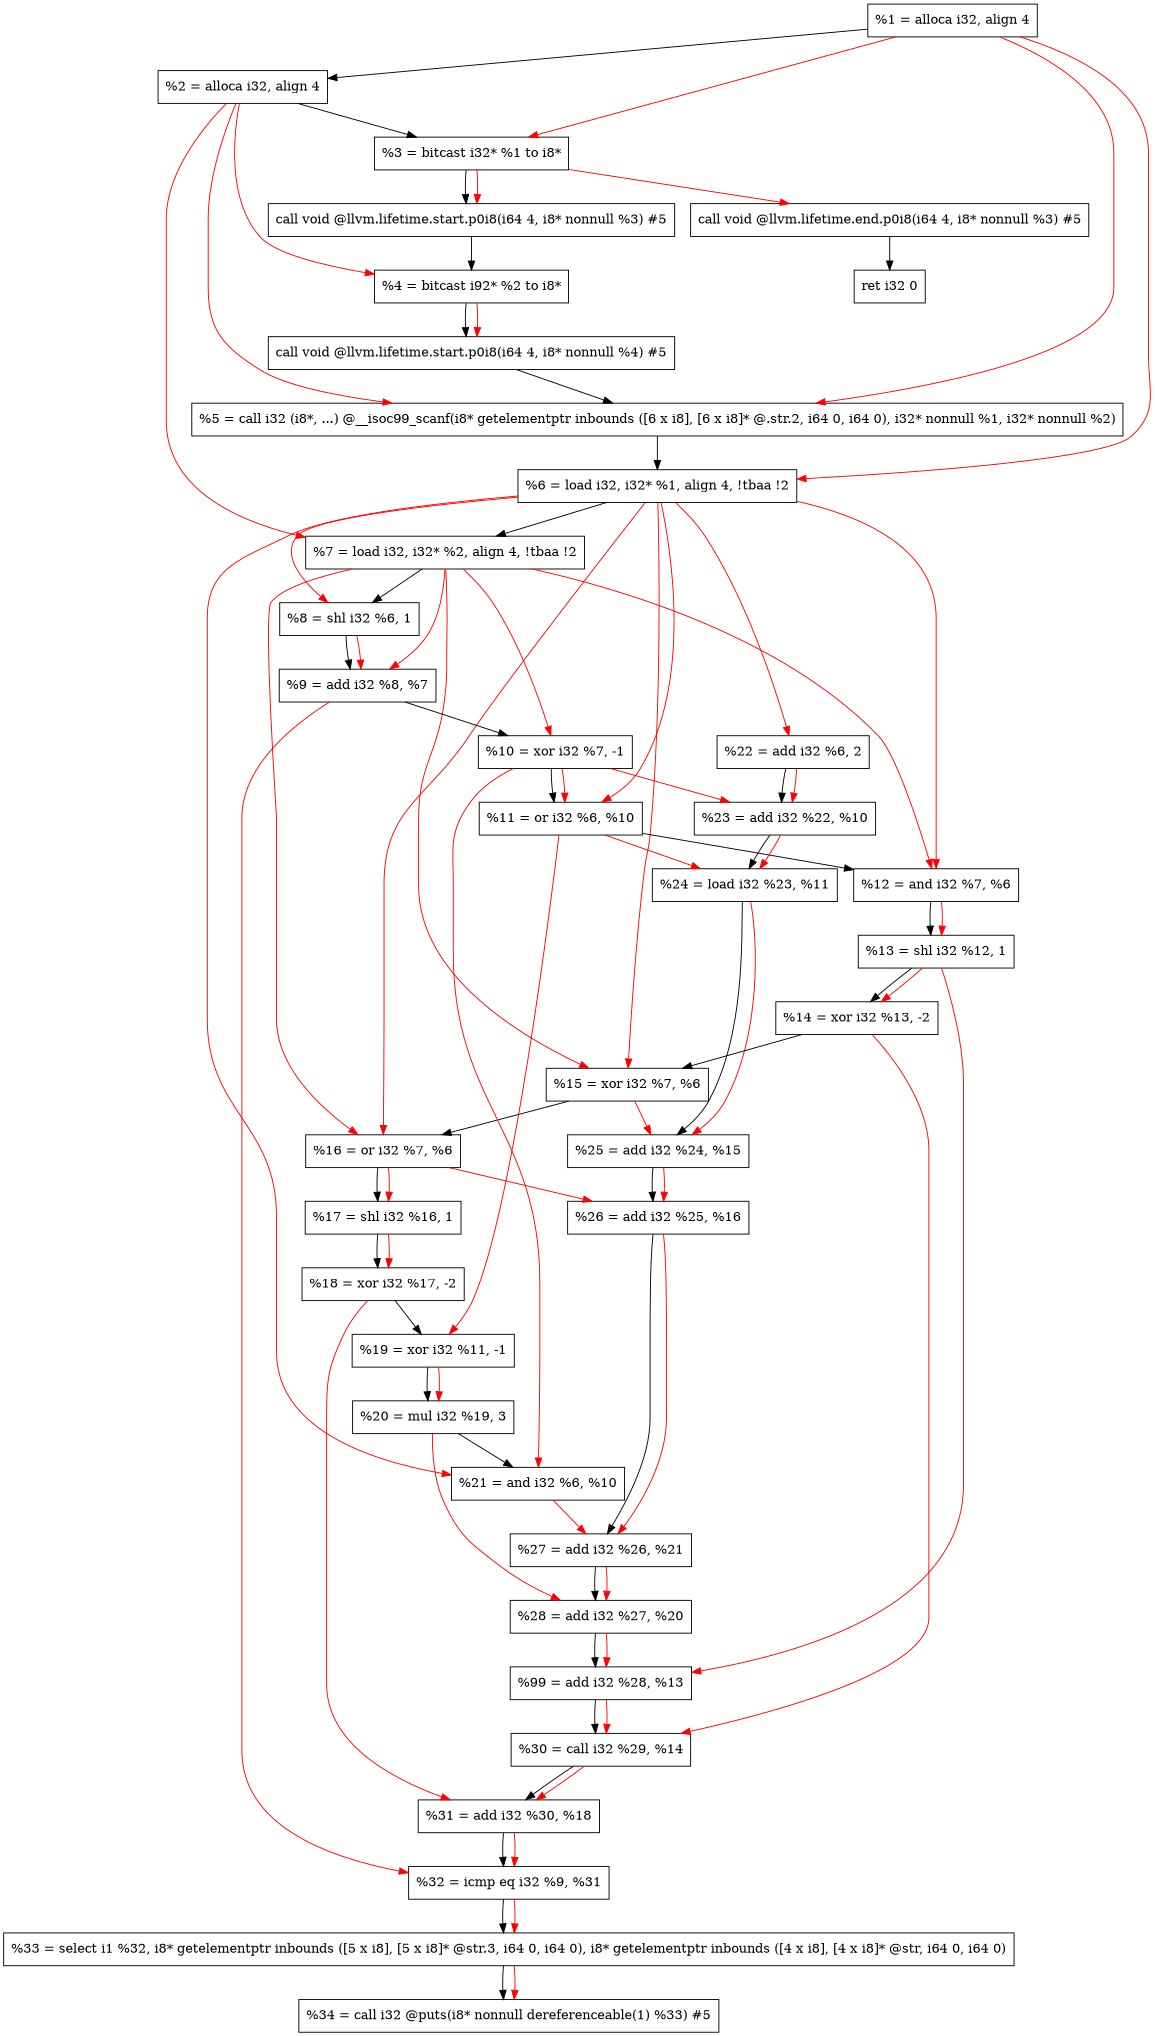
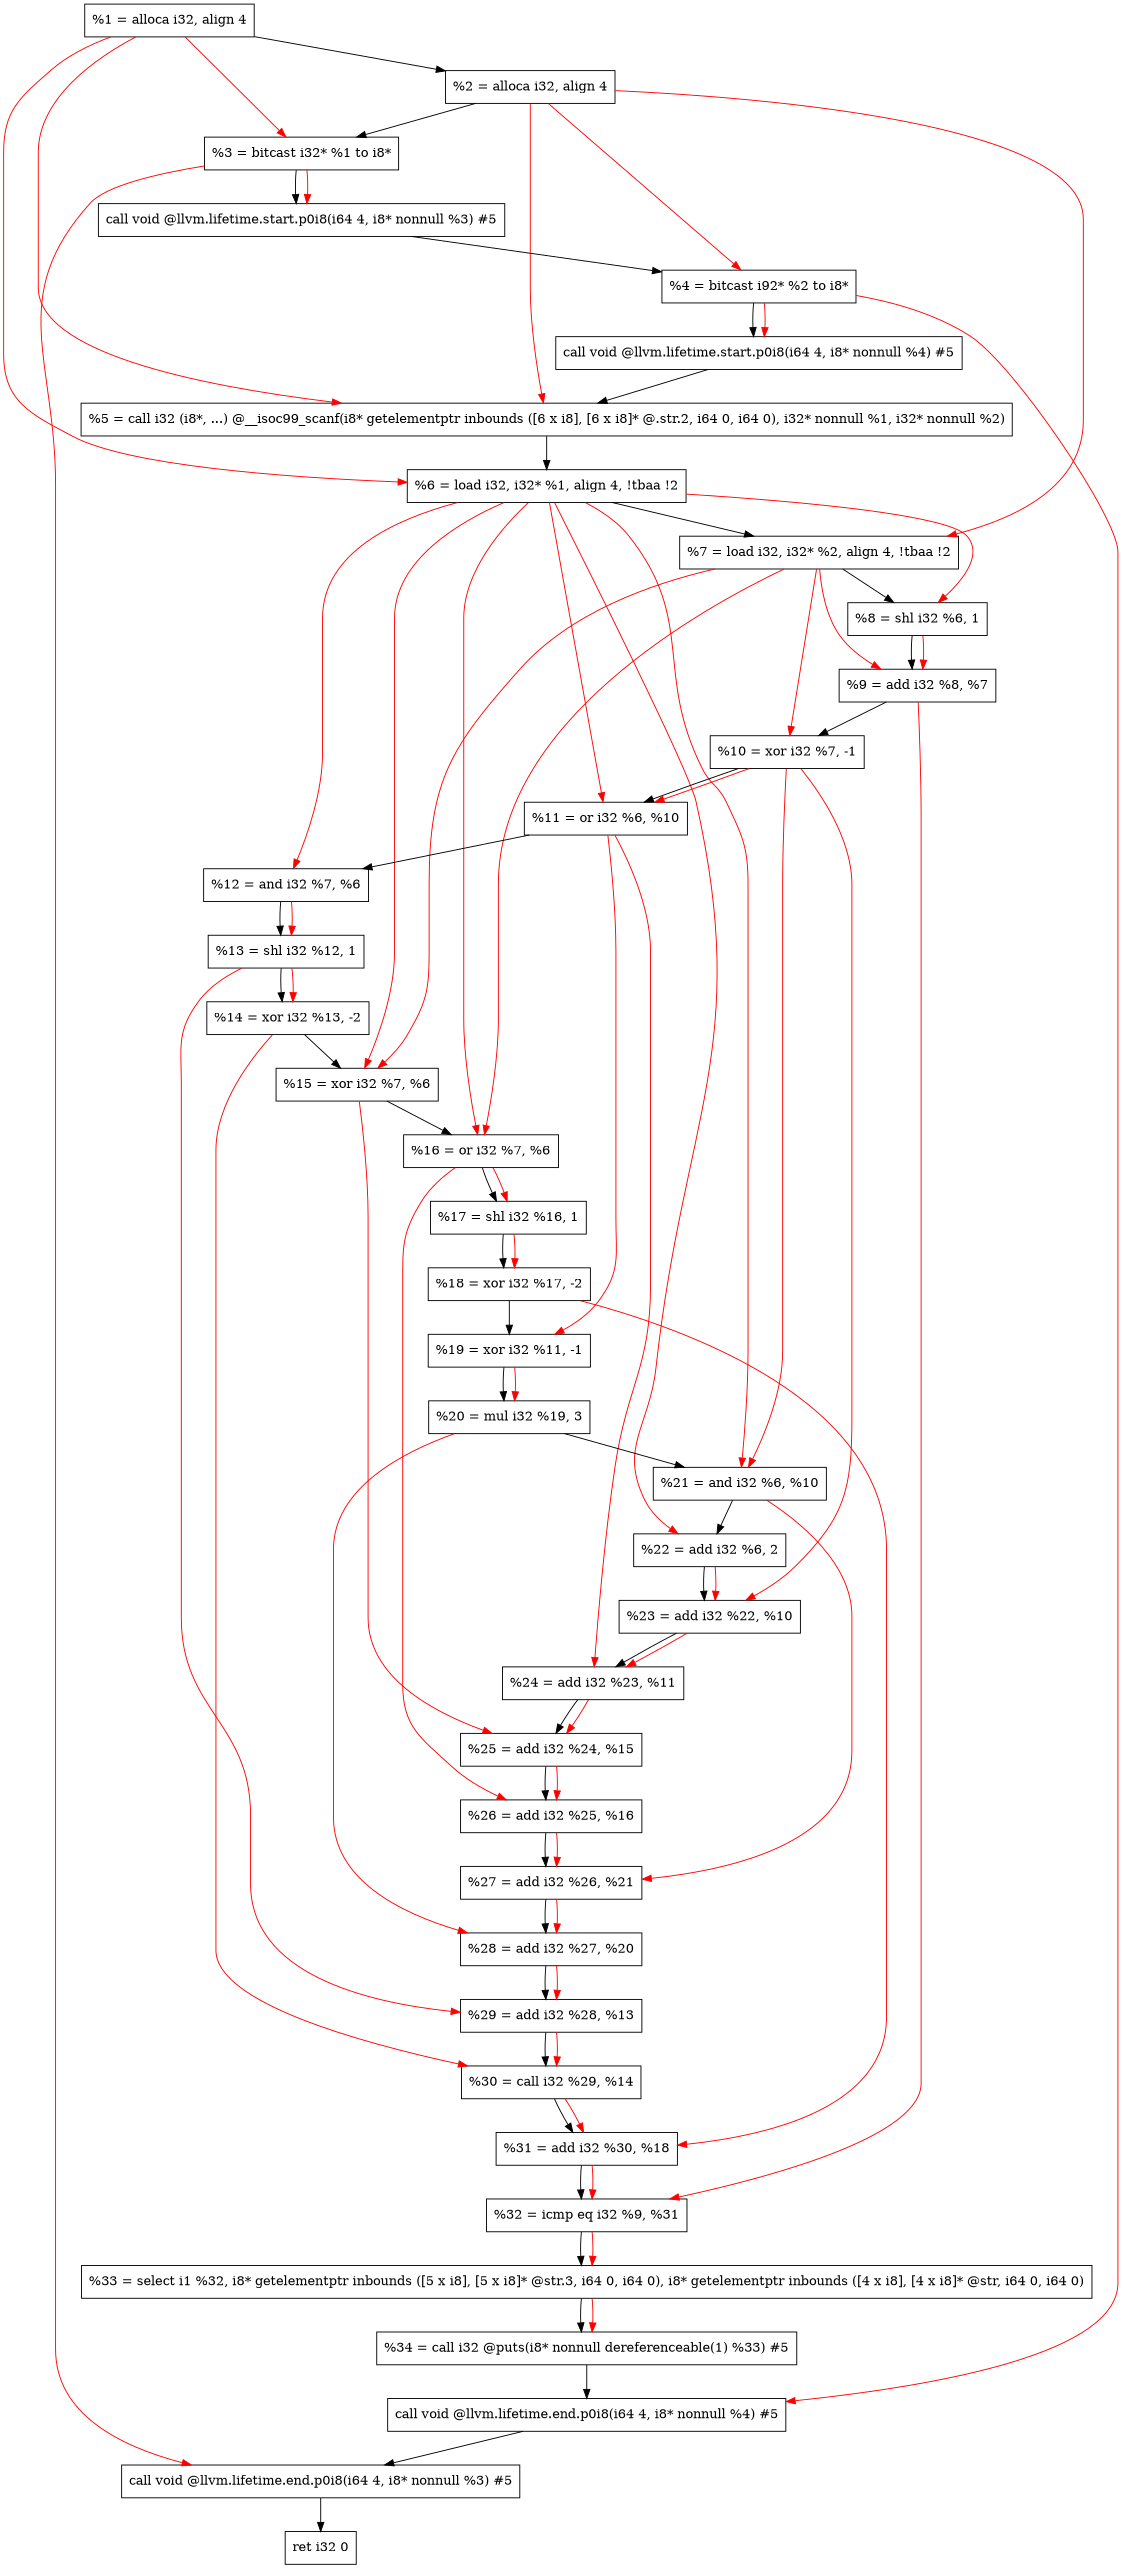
edge "%7 = load i32, i32* %2, align 4, !tbaa !2" -> "%12 = and i32 %7, %6": removed
node "%24 = load i32 %23, %11": label "%24 = load i32 %23, %11" -> "%24 = add i32 %23, %11"
edge "%21 = and i32 %6, %10" -> "%22 = add i32 %6, 2": added
node "%99 = add i32 %28, %13": label "%99 = add i32 %28, %13" -> "%29 = add i32 %28, %13"
node "call void @llvm.lifetime.end.p0i8(i64 4, i8* nonnull %4) #5": added
